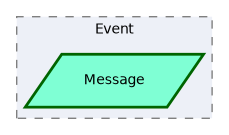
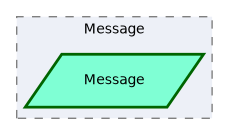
cluster "Event": label "Event" -> "Message"
